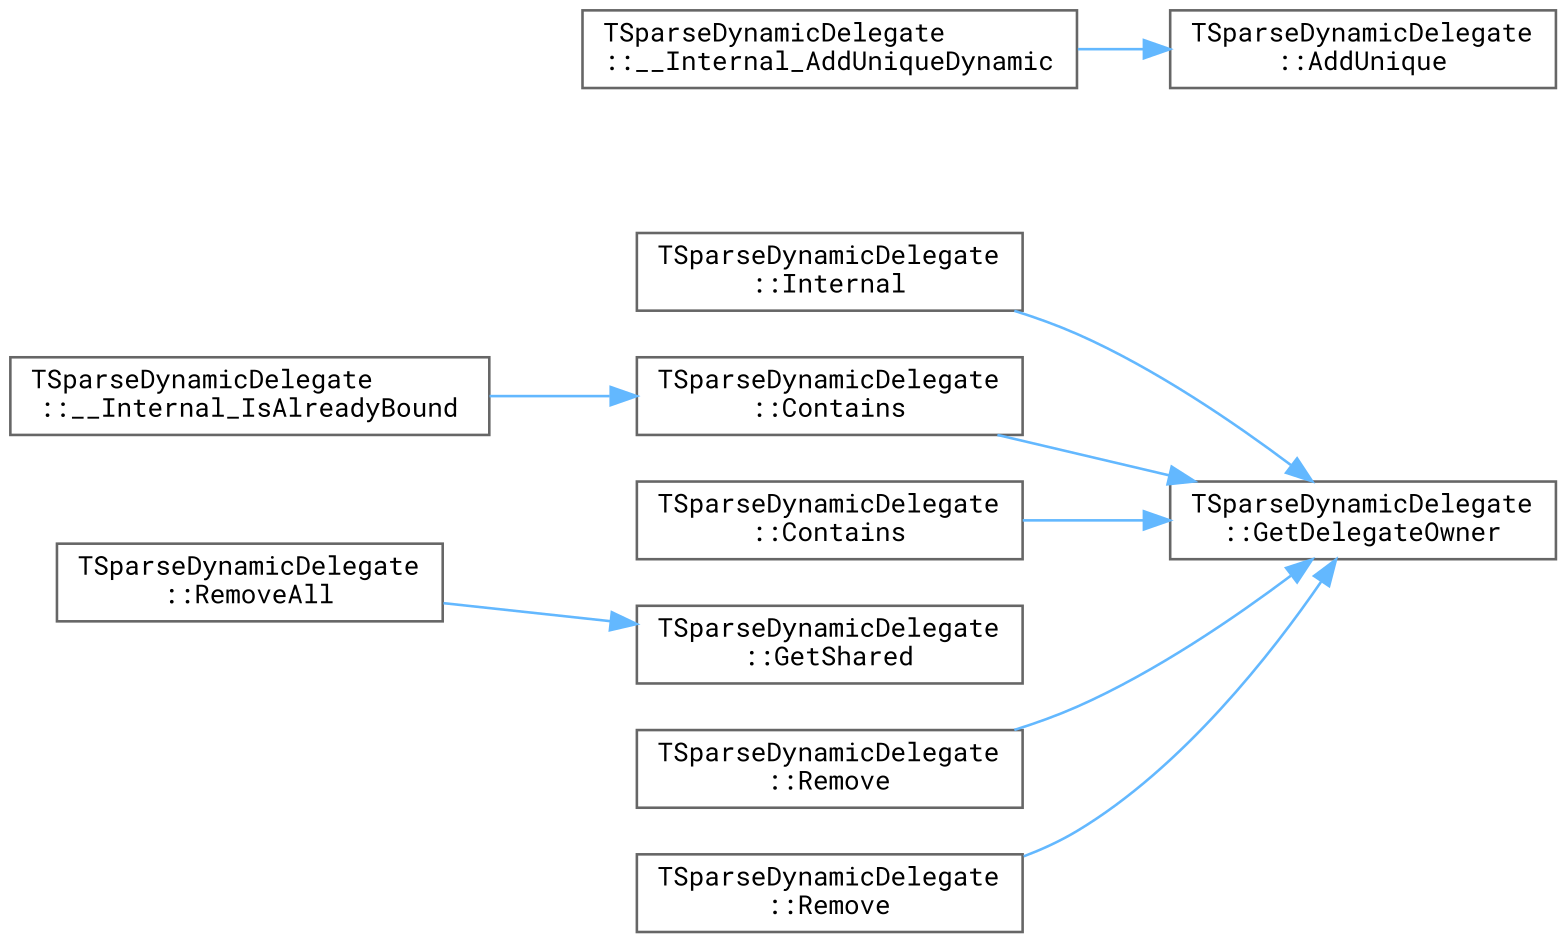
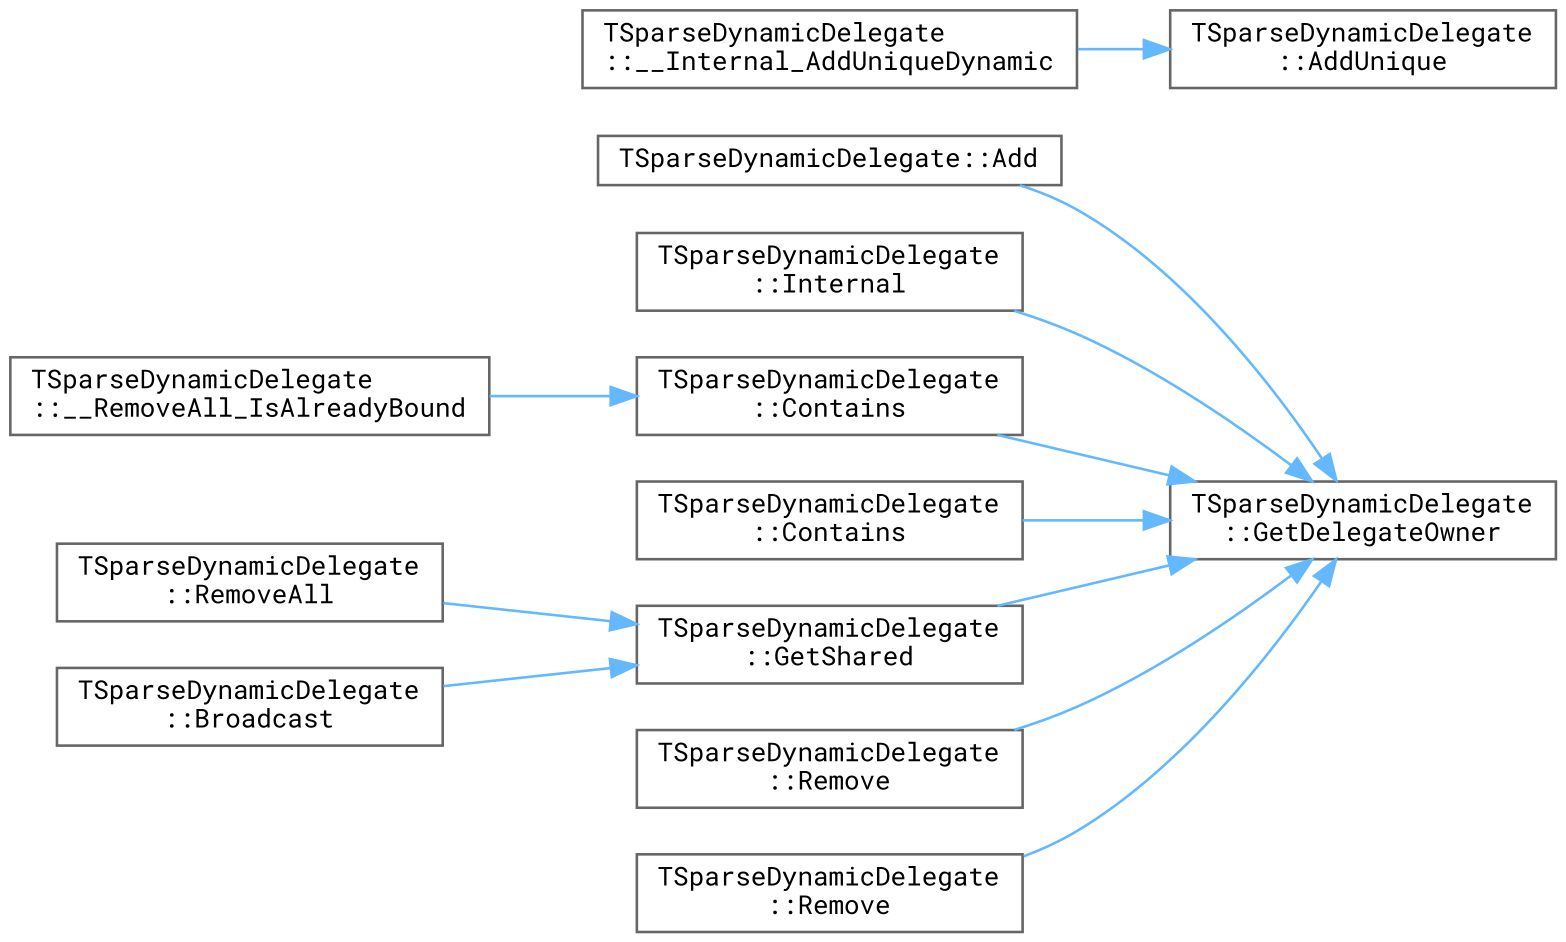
node "TSparseDynamicDelegate::Add": added
node "TSparseDynamicDelegate ::__Internal_IsAlreadyBound": label "TSparseDynamicDelegate ::__Internal_IsAlreadyBound" -> "TSparseDynamicDelegate ::__RemoveAll_IsAlreadyBound"
edge "TSparseDynamicDelegate ::GetShared" -> "TSparseDynamicDelegate ::GetDelegateOwner": added
node "TSparseDynamicDelegate ::Broadcast": added
